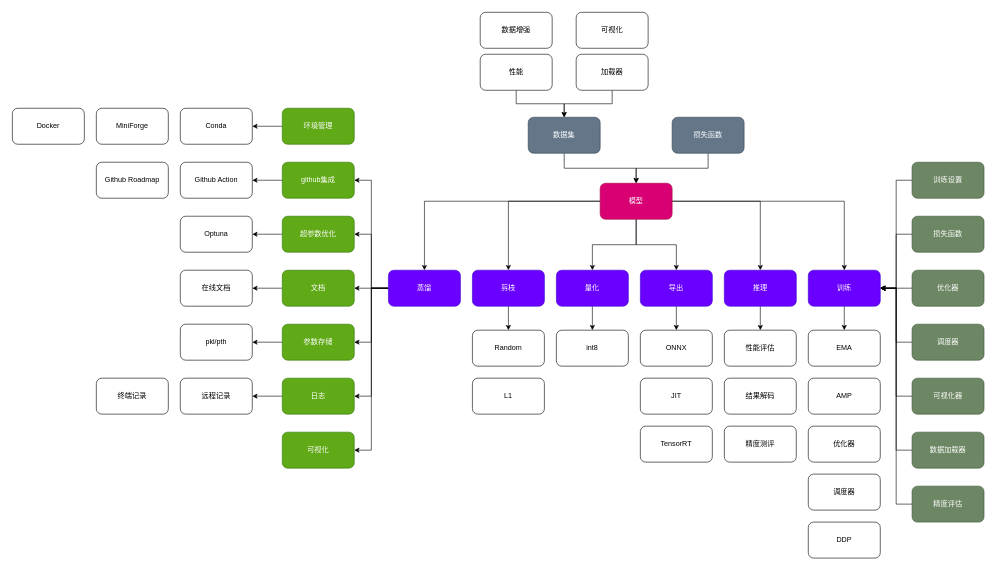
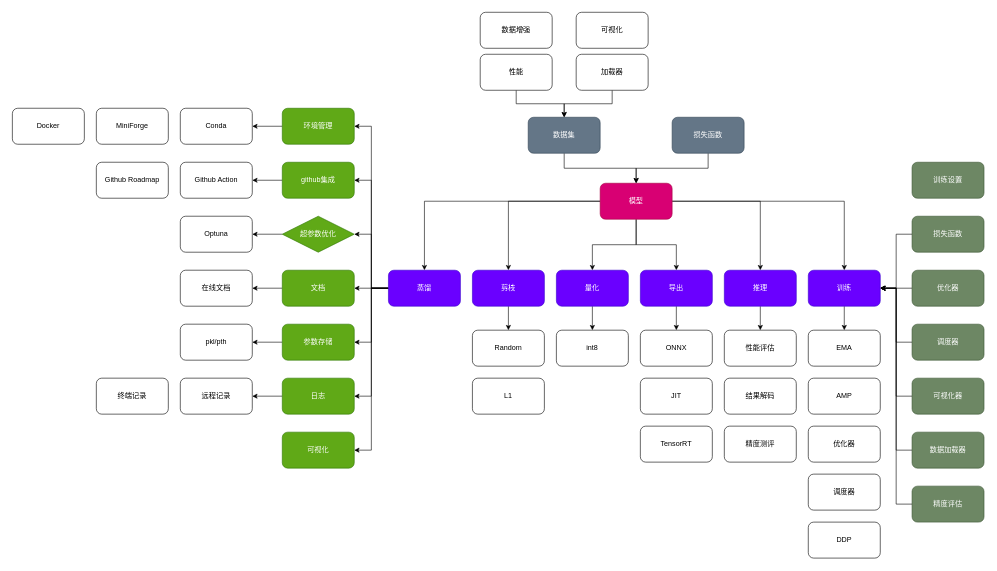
edge "蒸馏" -> "环境管理": added
edge "训练设置" -> "训练": removed
node "超参数优化": shape rounded rectangle -> diamond
